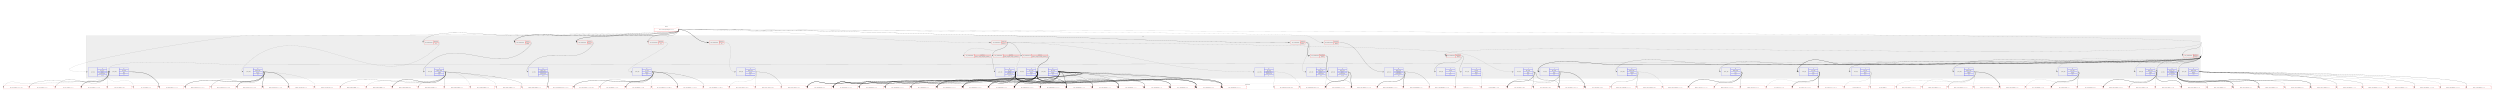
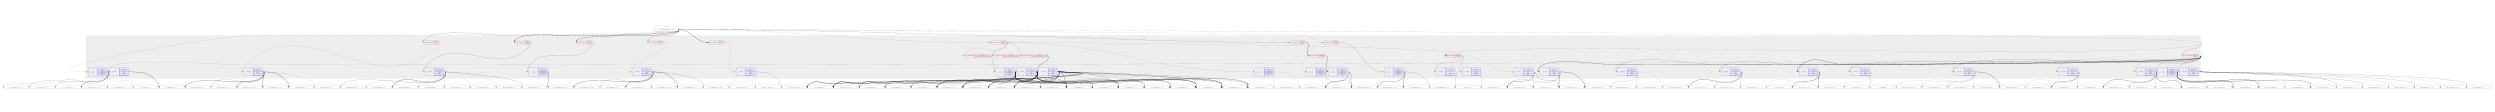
node "dev-lang/python-3.6.5": added
